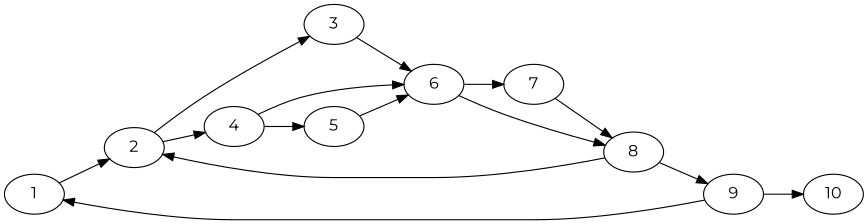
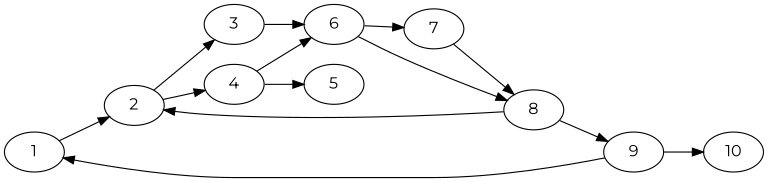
edge "5" -> "6": removed
